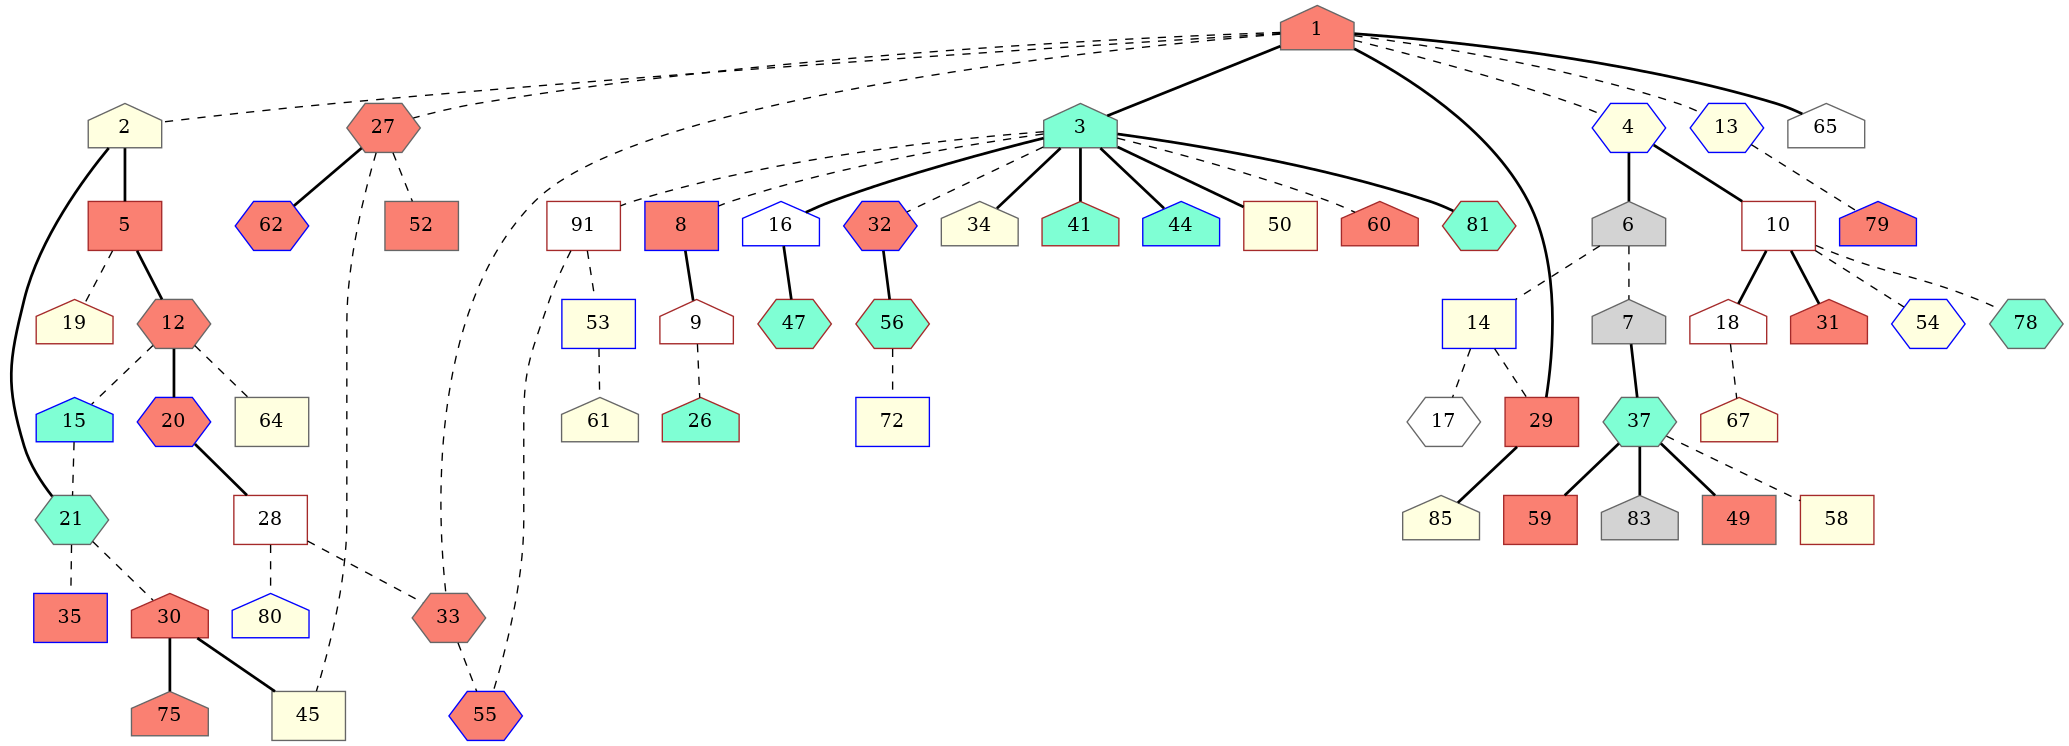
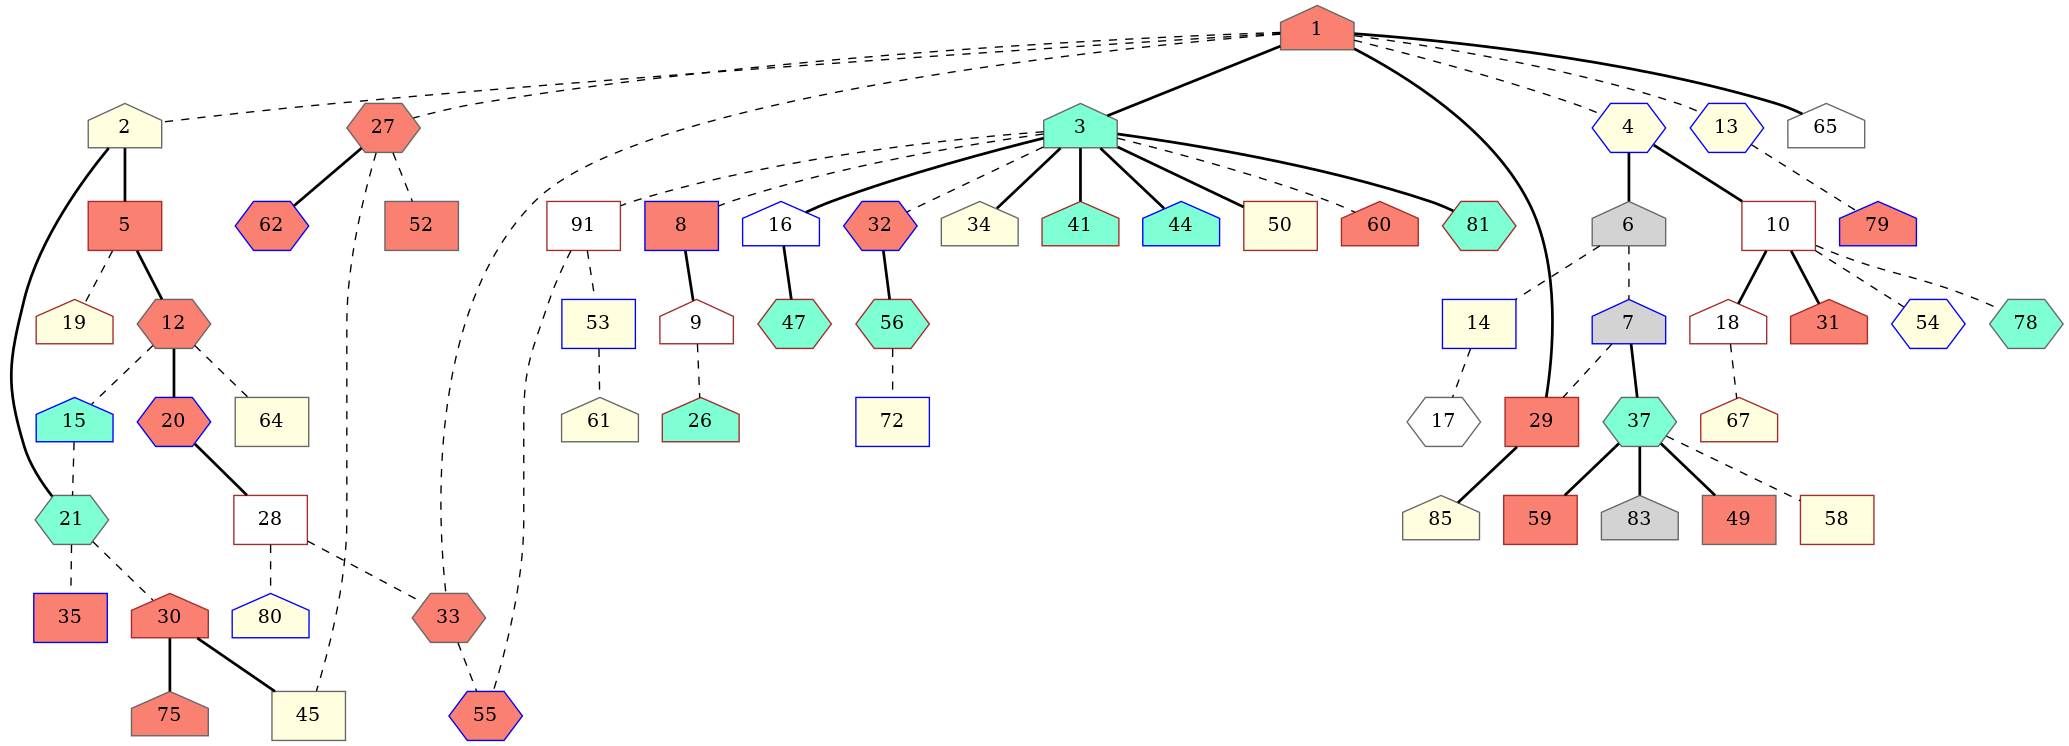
node "7": color gray40 -> blue
edge "14" -- "29": now "7" -- "29"
